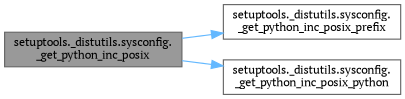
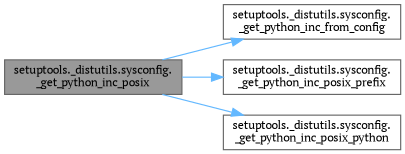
node "setuptools._distutils.sysconfig. _get_python_inc_from_config": added
